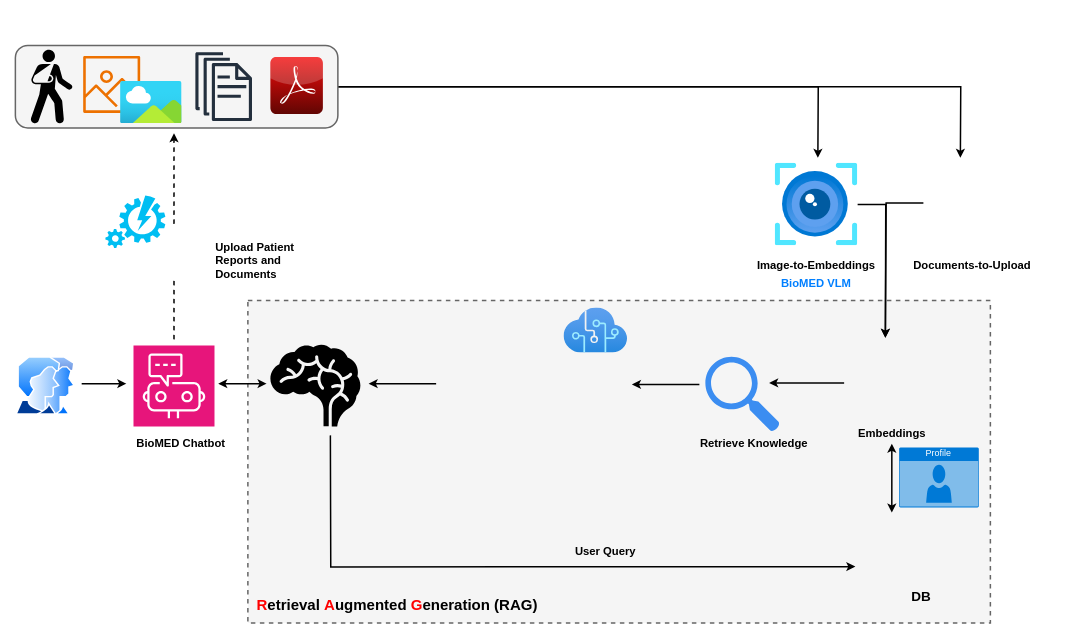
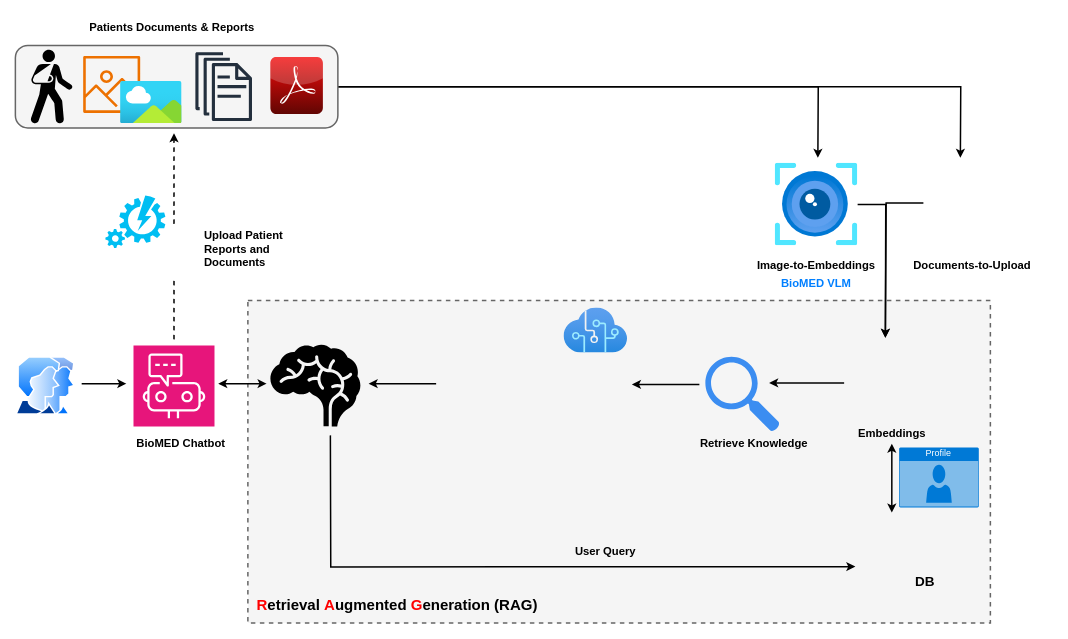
node "Patients Documents & Reports": added
node "Upload Patient Reports and Documents": moved (259, 260) -> (248, 249)
node "DB": moved (922, 597) -> (925, 582)
